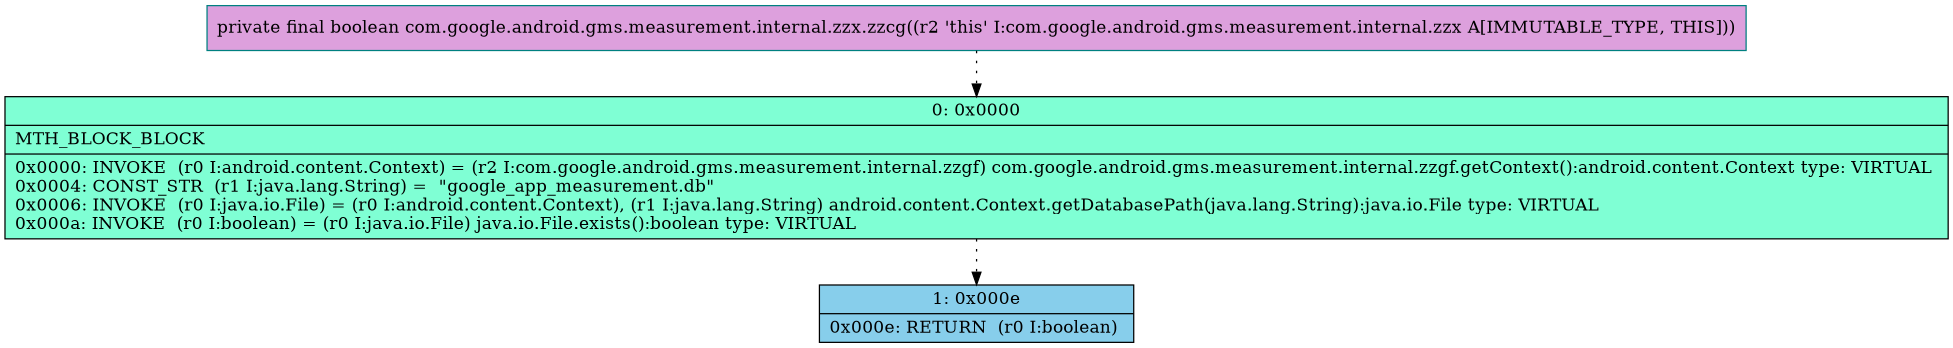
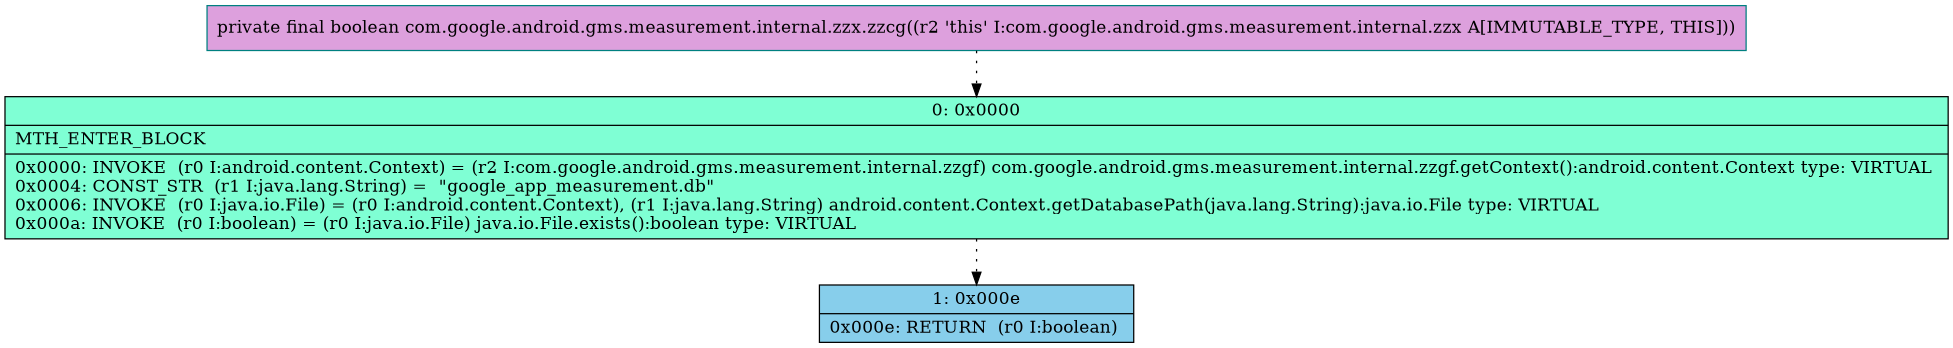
node "0: 0x0000": text "MTH_BLOCK_BLOCK" -> "MTH_ENTER_BLOCK"
